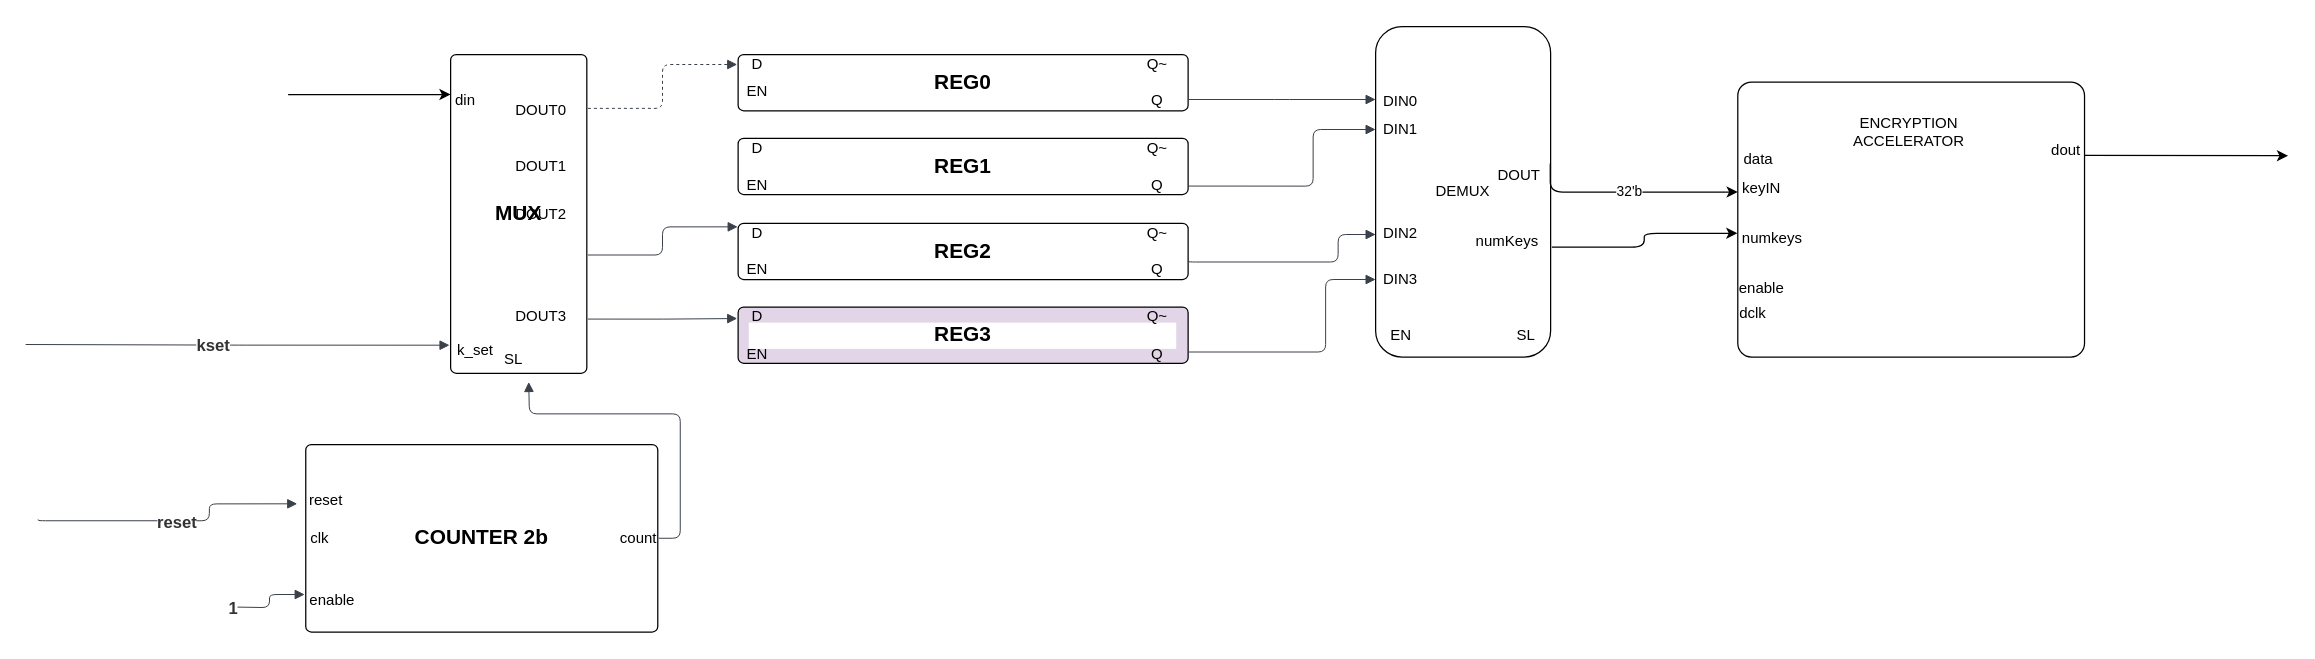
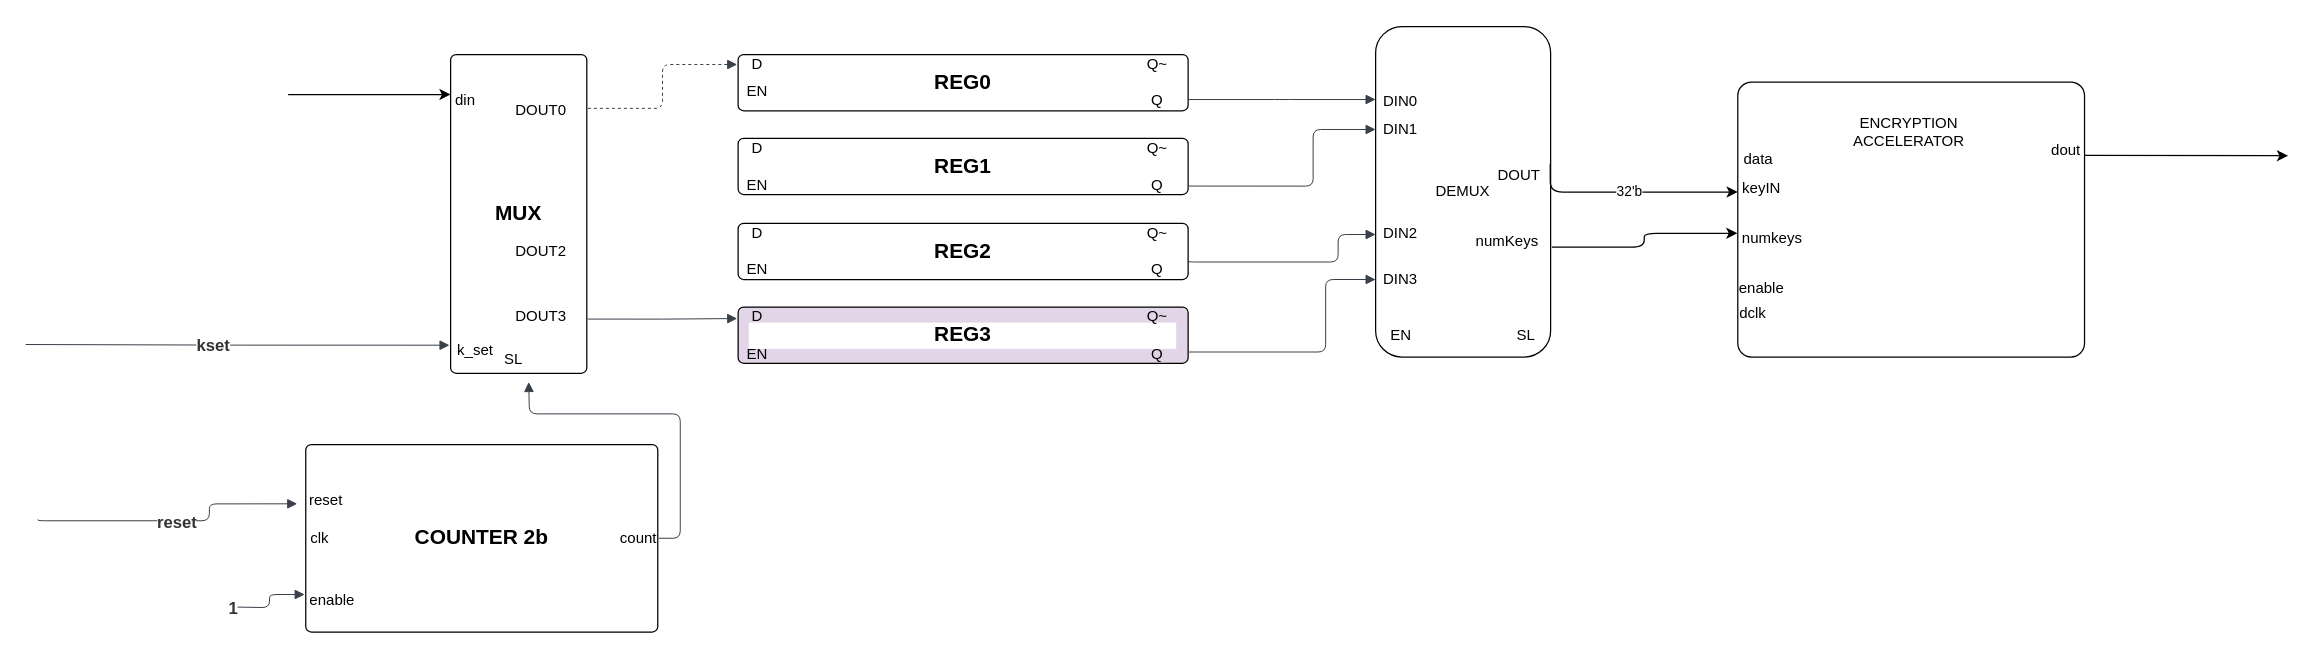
node "DOUT1": removed
node "DOUT2": moved (541, 214) -> (541, 251)
edge "MUX" -> "REG2": removed
